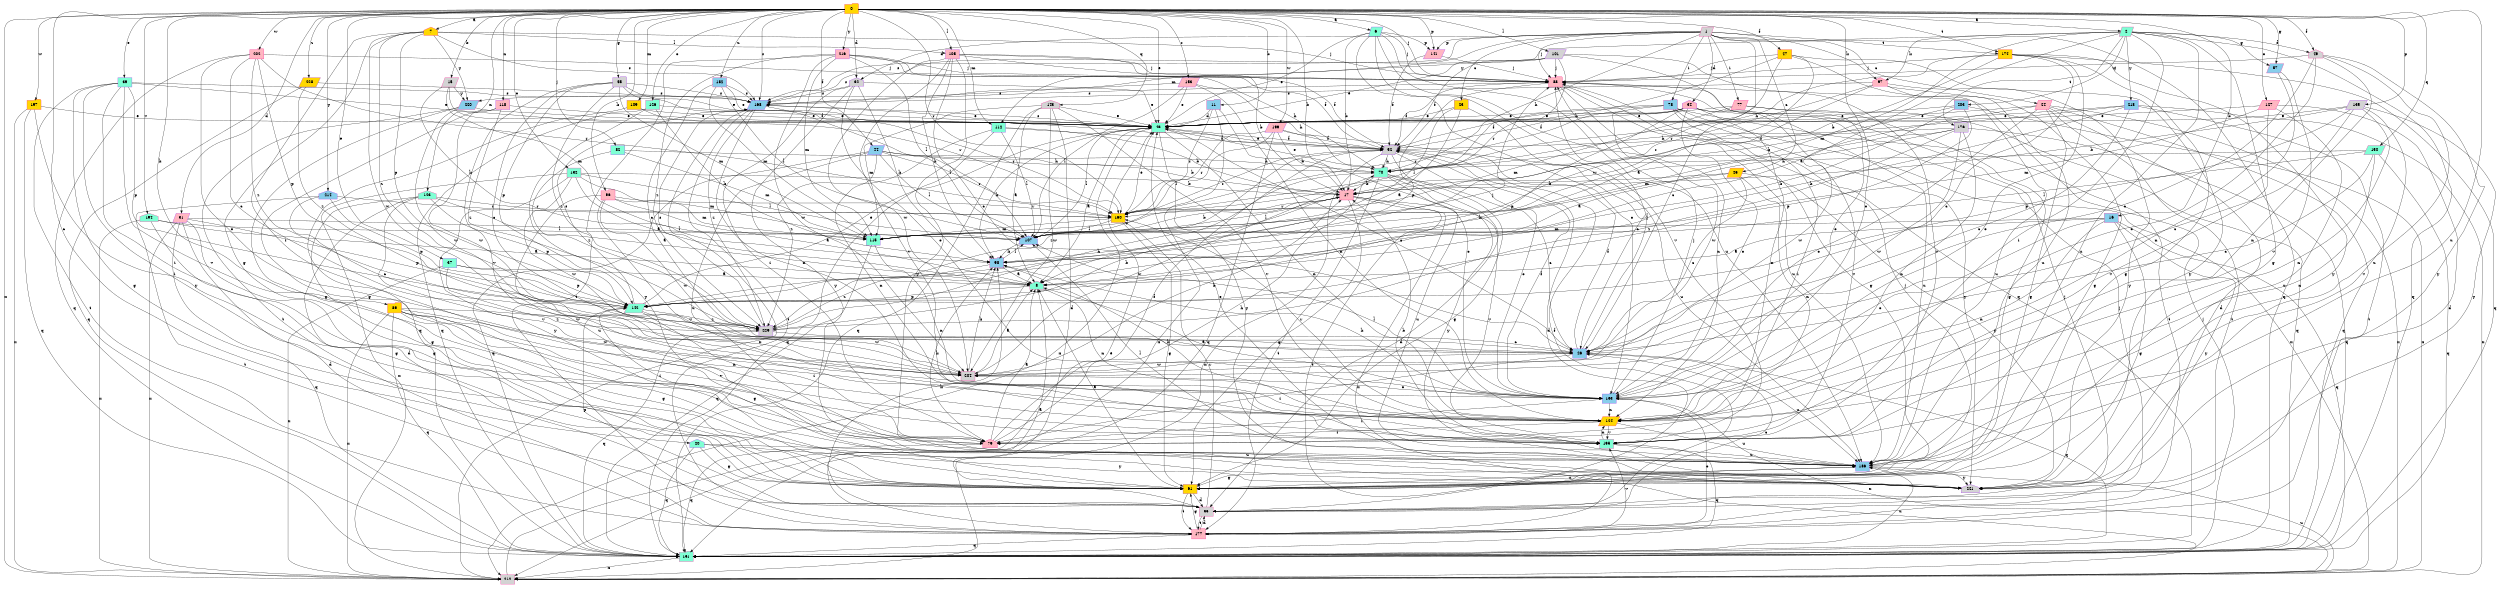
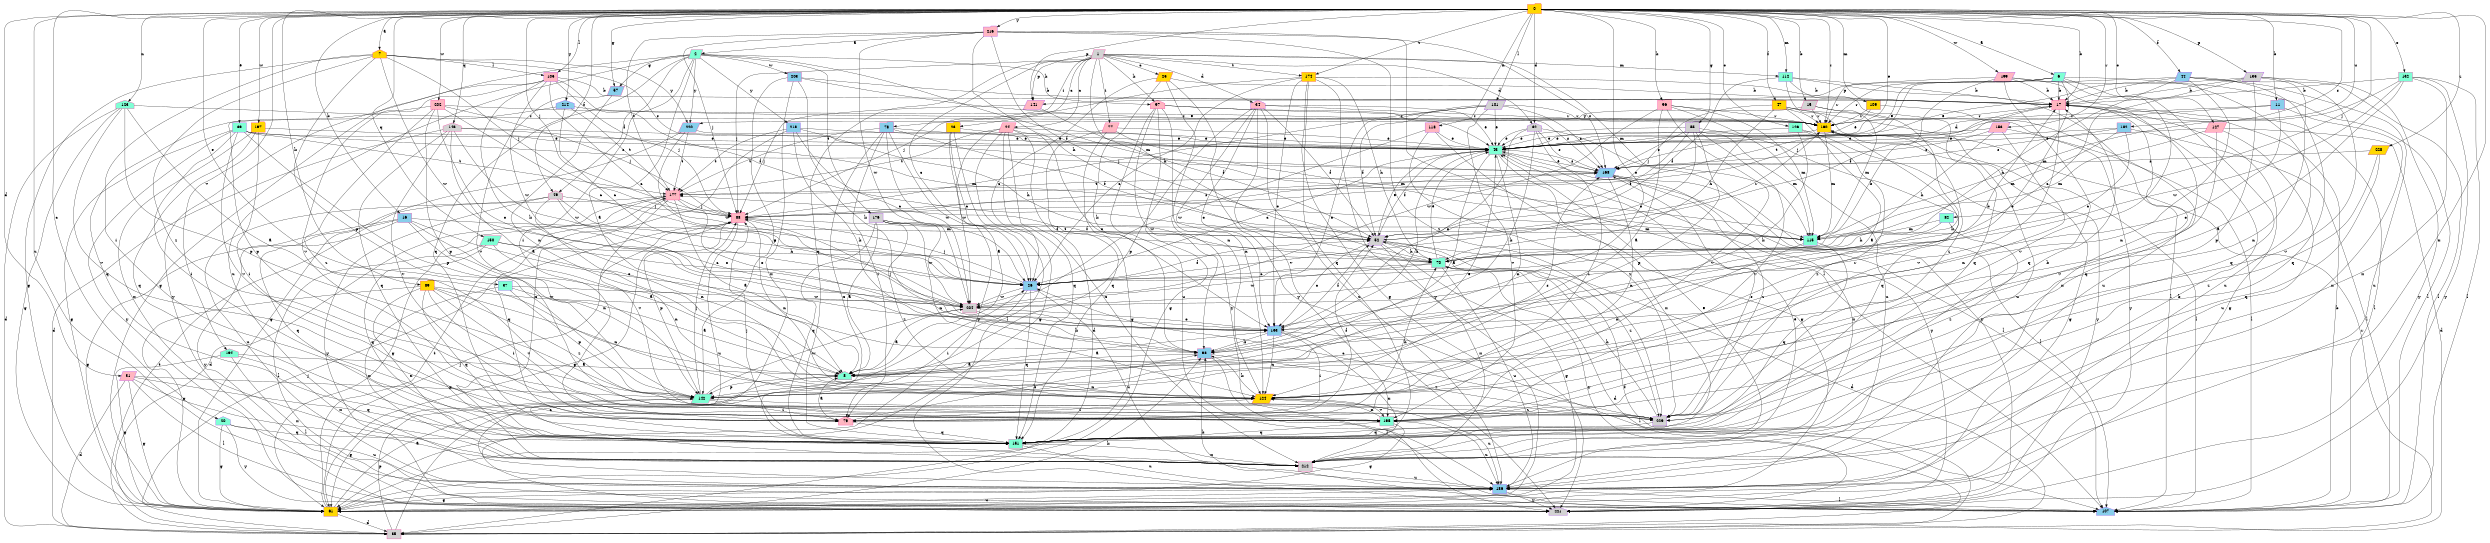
edge "0" -> "2": now "216" -> "2"
edge "195" -> "61": added, label "g"
